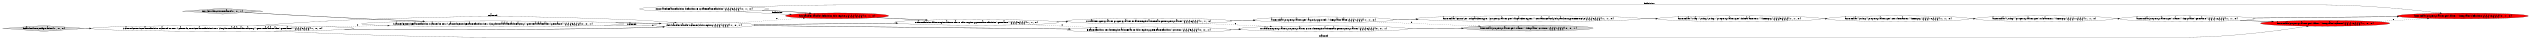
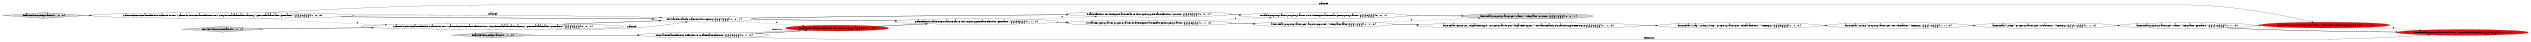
node "defaultFilterConfiguration['0', '1', '0']": added
